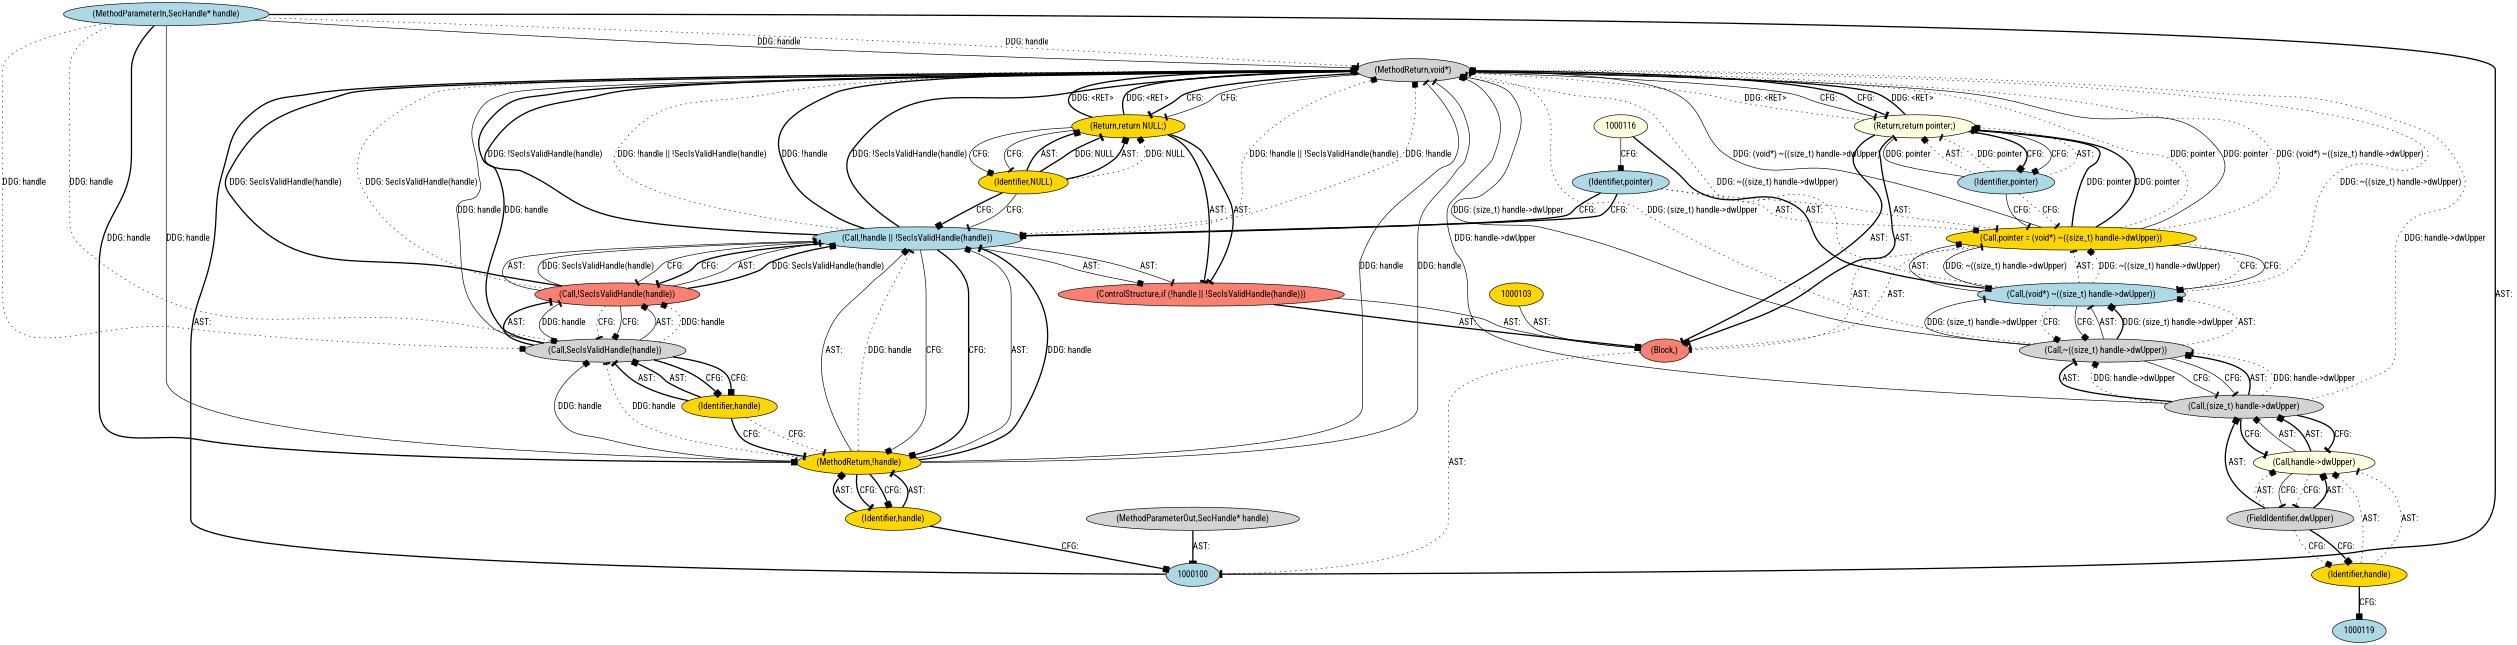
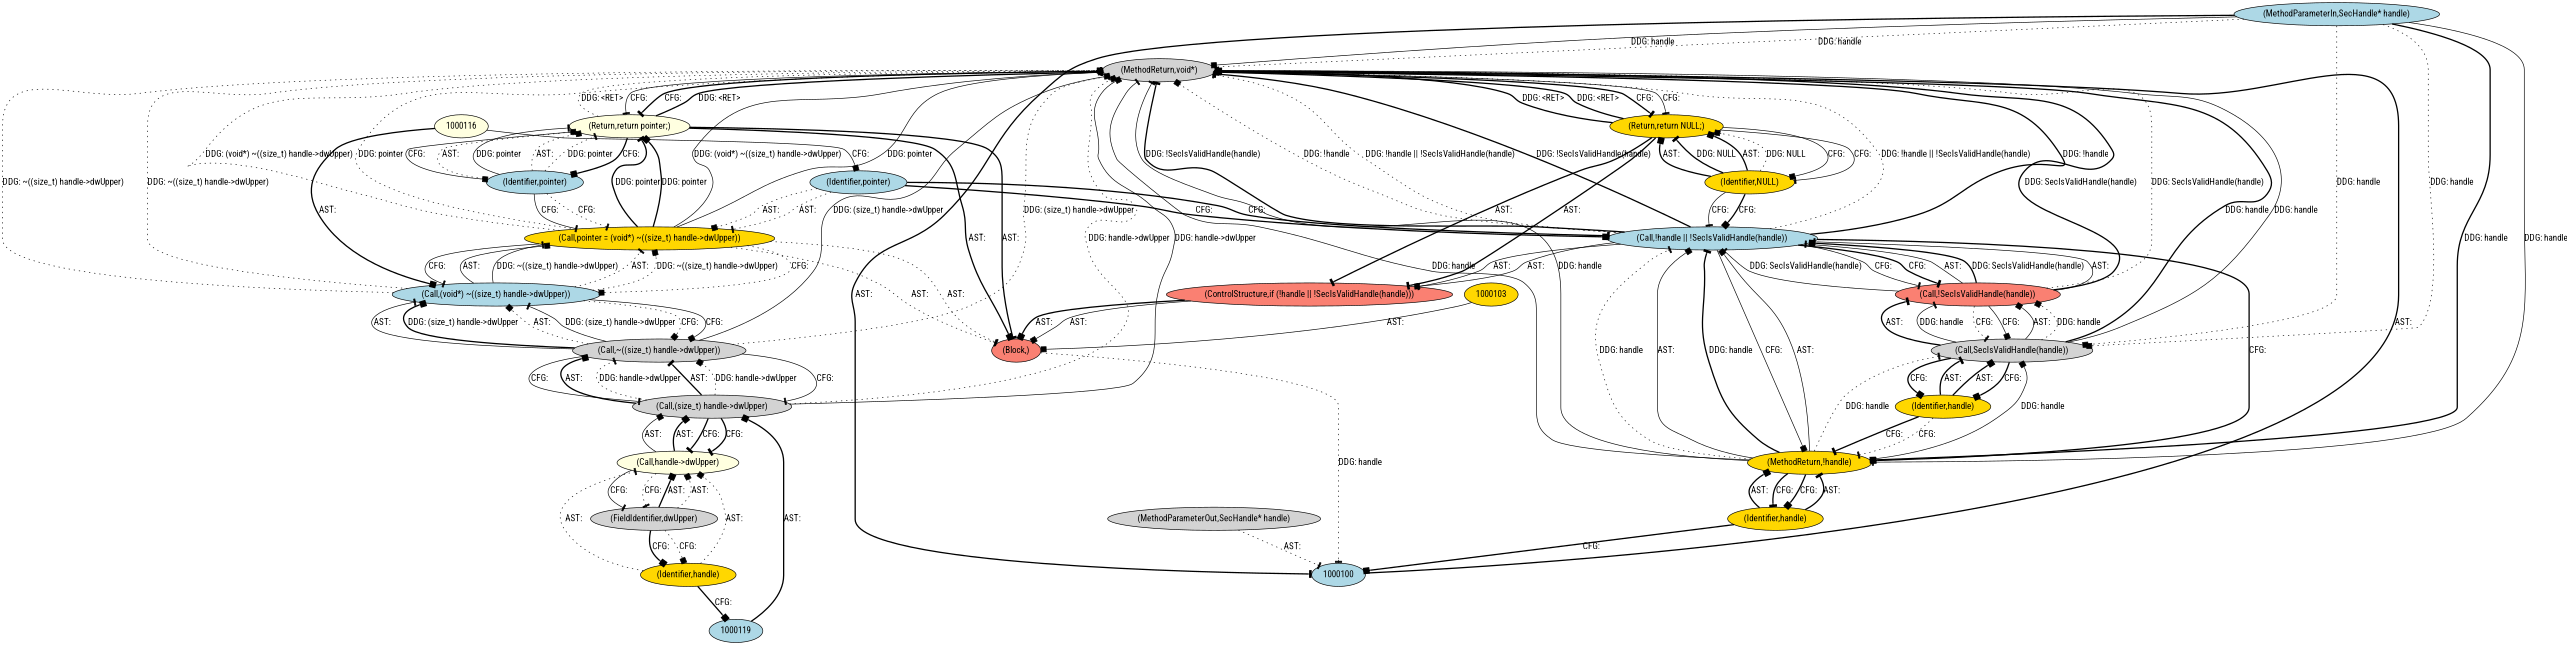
edge "(Block,)" -> "1000100": label "AST: " -> "DDG: handle"
edge "(FieldIdentifier,dwUpper)" -> "(Call,(size_t) handle->dwUpper)": now "1000119" -> "(Call,(size_t) handle->dwUpper)"
edge "(MethodParameterOut,SecHandle* handle)" -> "1000100": style bold -> dotted
